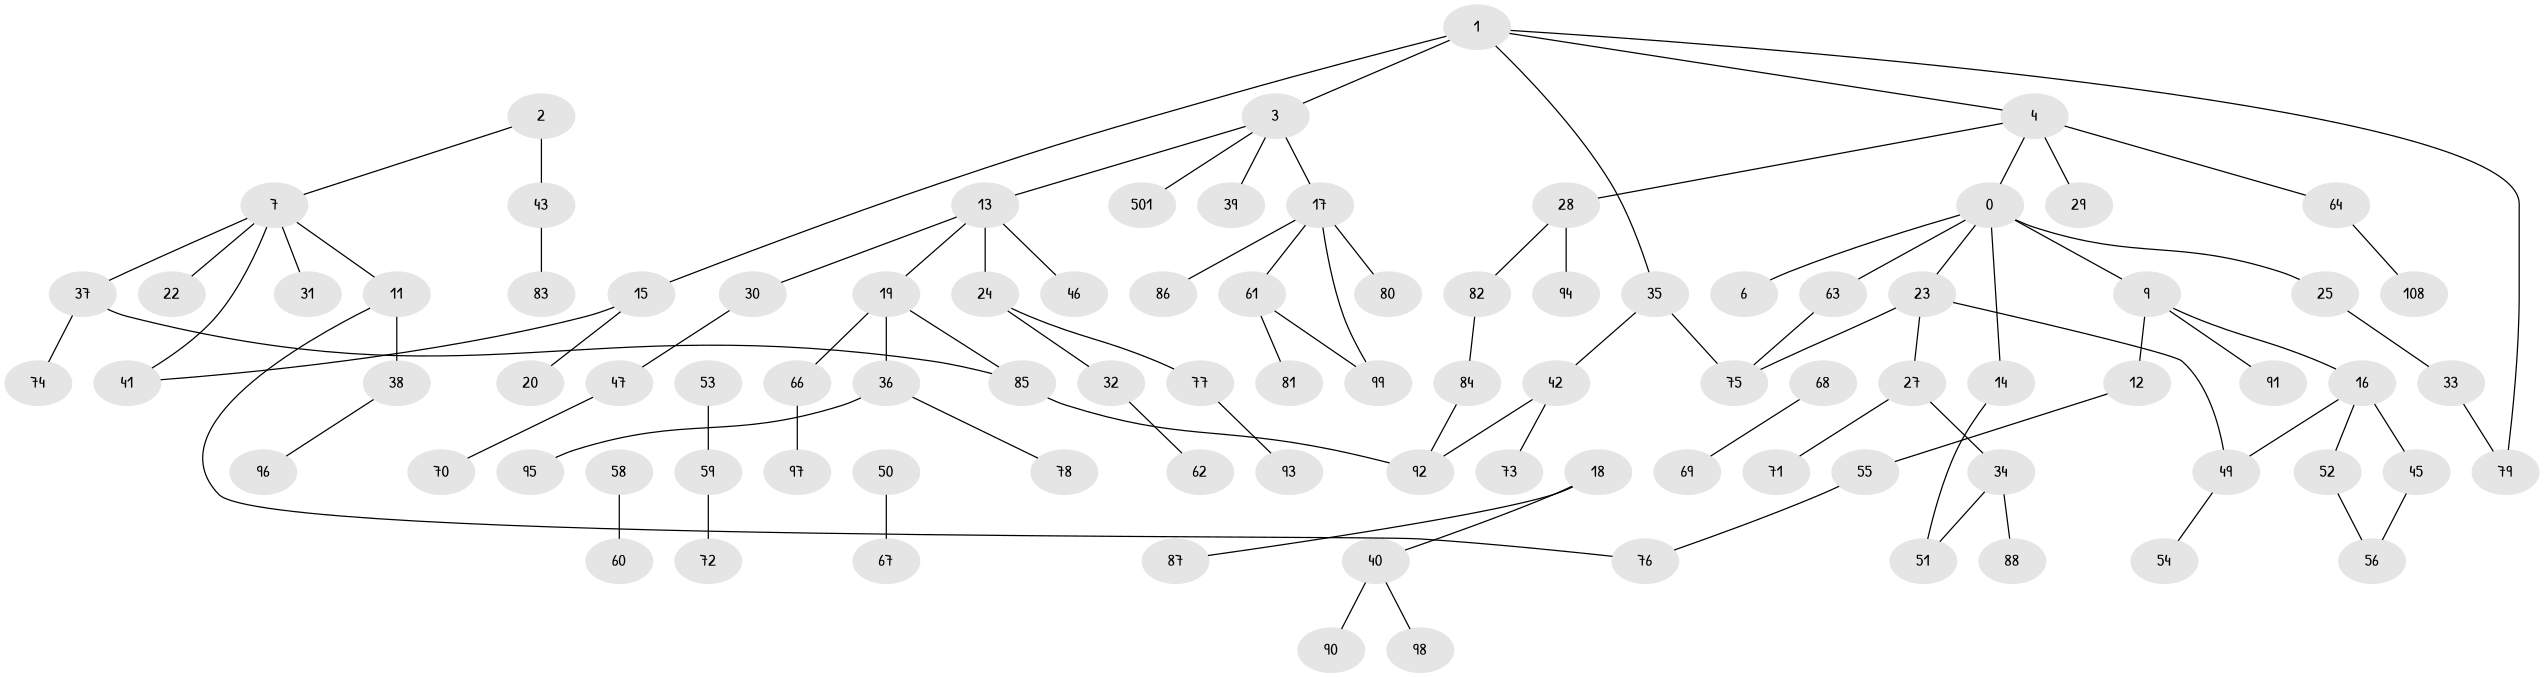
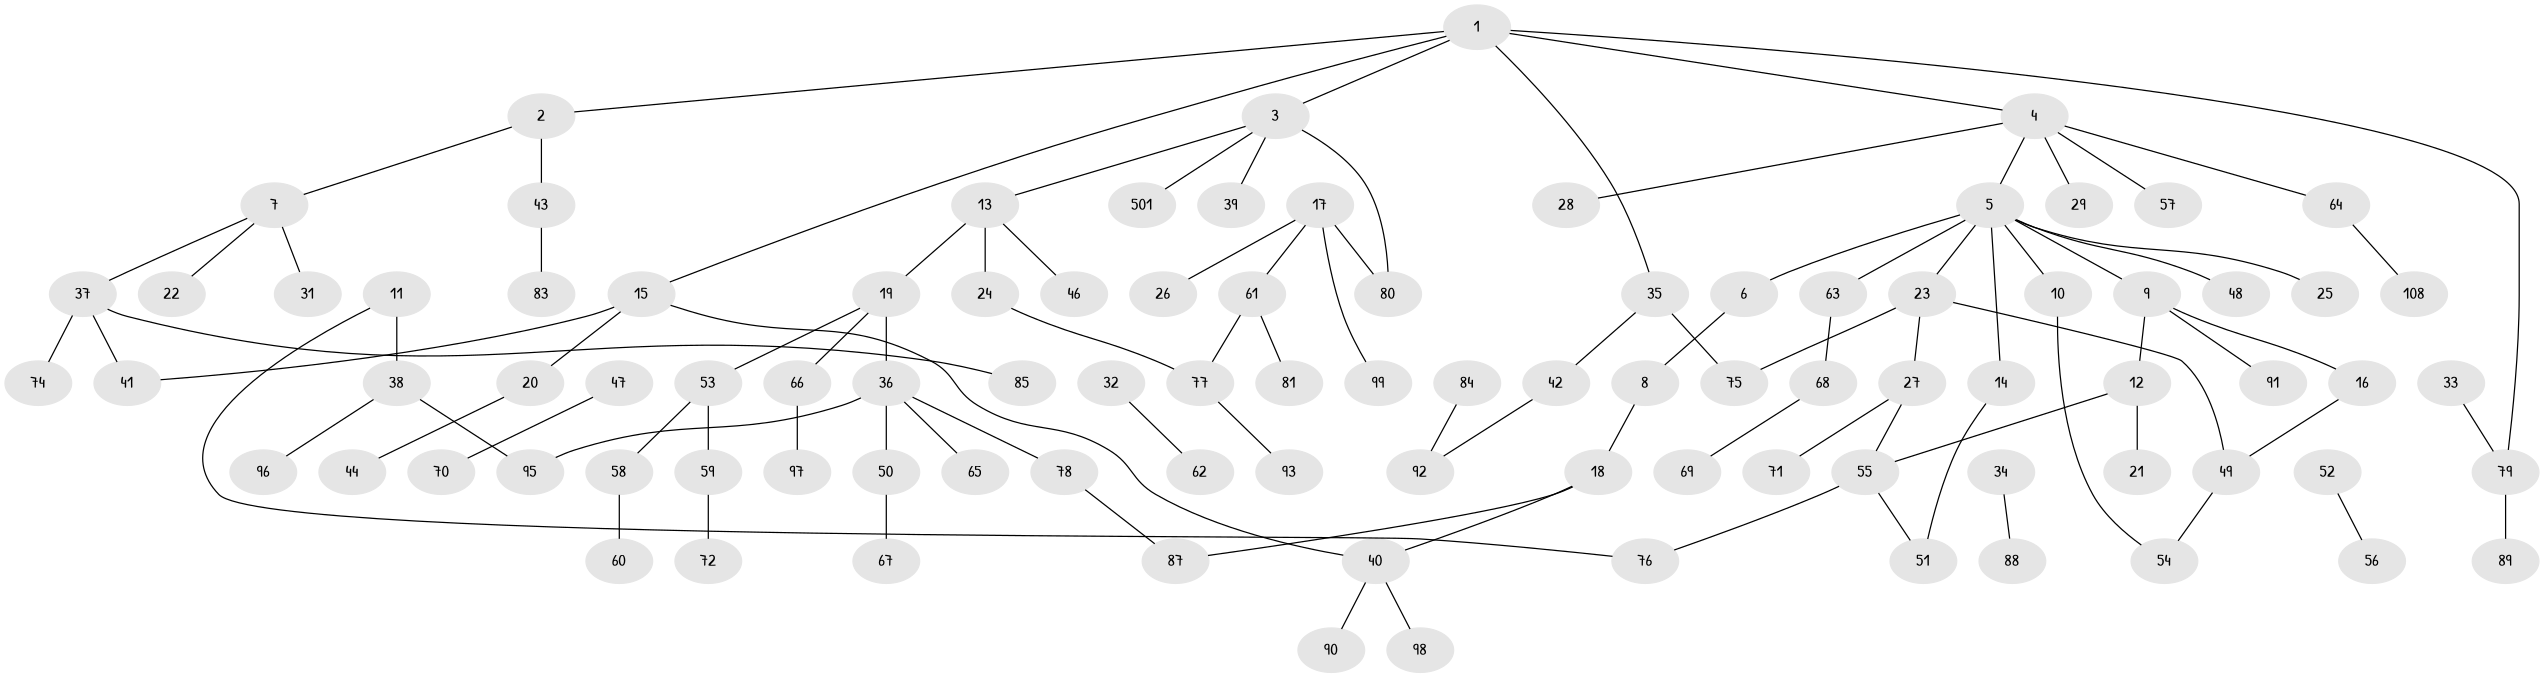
edge "1" -- "2": added
edge "3" -- "17": now "3" -- "80"
node "0": label "0" -> "5"
node "57": added
edge "7" -- "11": removed
node "30": removed
node "86": label "86" -> "26"
node "82": removed
node "94": removed
node "10": added
node "48": added
edge "7" -- "41": now "37" -- "41"
edge "19" -- "85": now "19" -- "53"
edge "24" -- "32": removed
edge "61" -- "99": now "61" -- "77"
edge "63" -- "75": now "63" -- "68"
edge "25" -- "33": removed
node "8": added
edge "15" -- "40": added
edge "53" -- "58": added
edge "38" -- "95": added
edge "36" -- "50": added
edge "27" -- "34": now "27" -- "55"
edge "16" -- "52": removed
edge "85" -- "92": removed
node "44": added
node "65": added
node "73": removed
node "21": added
node "45": removed
edge "78" -- "87": added
edge "34" -- "51": now "55" -- "51"
node "89": added
